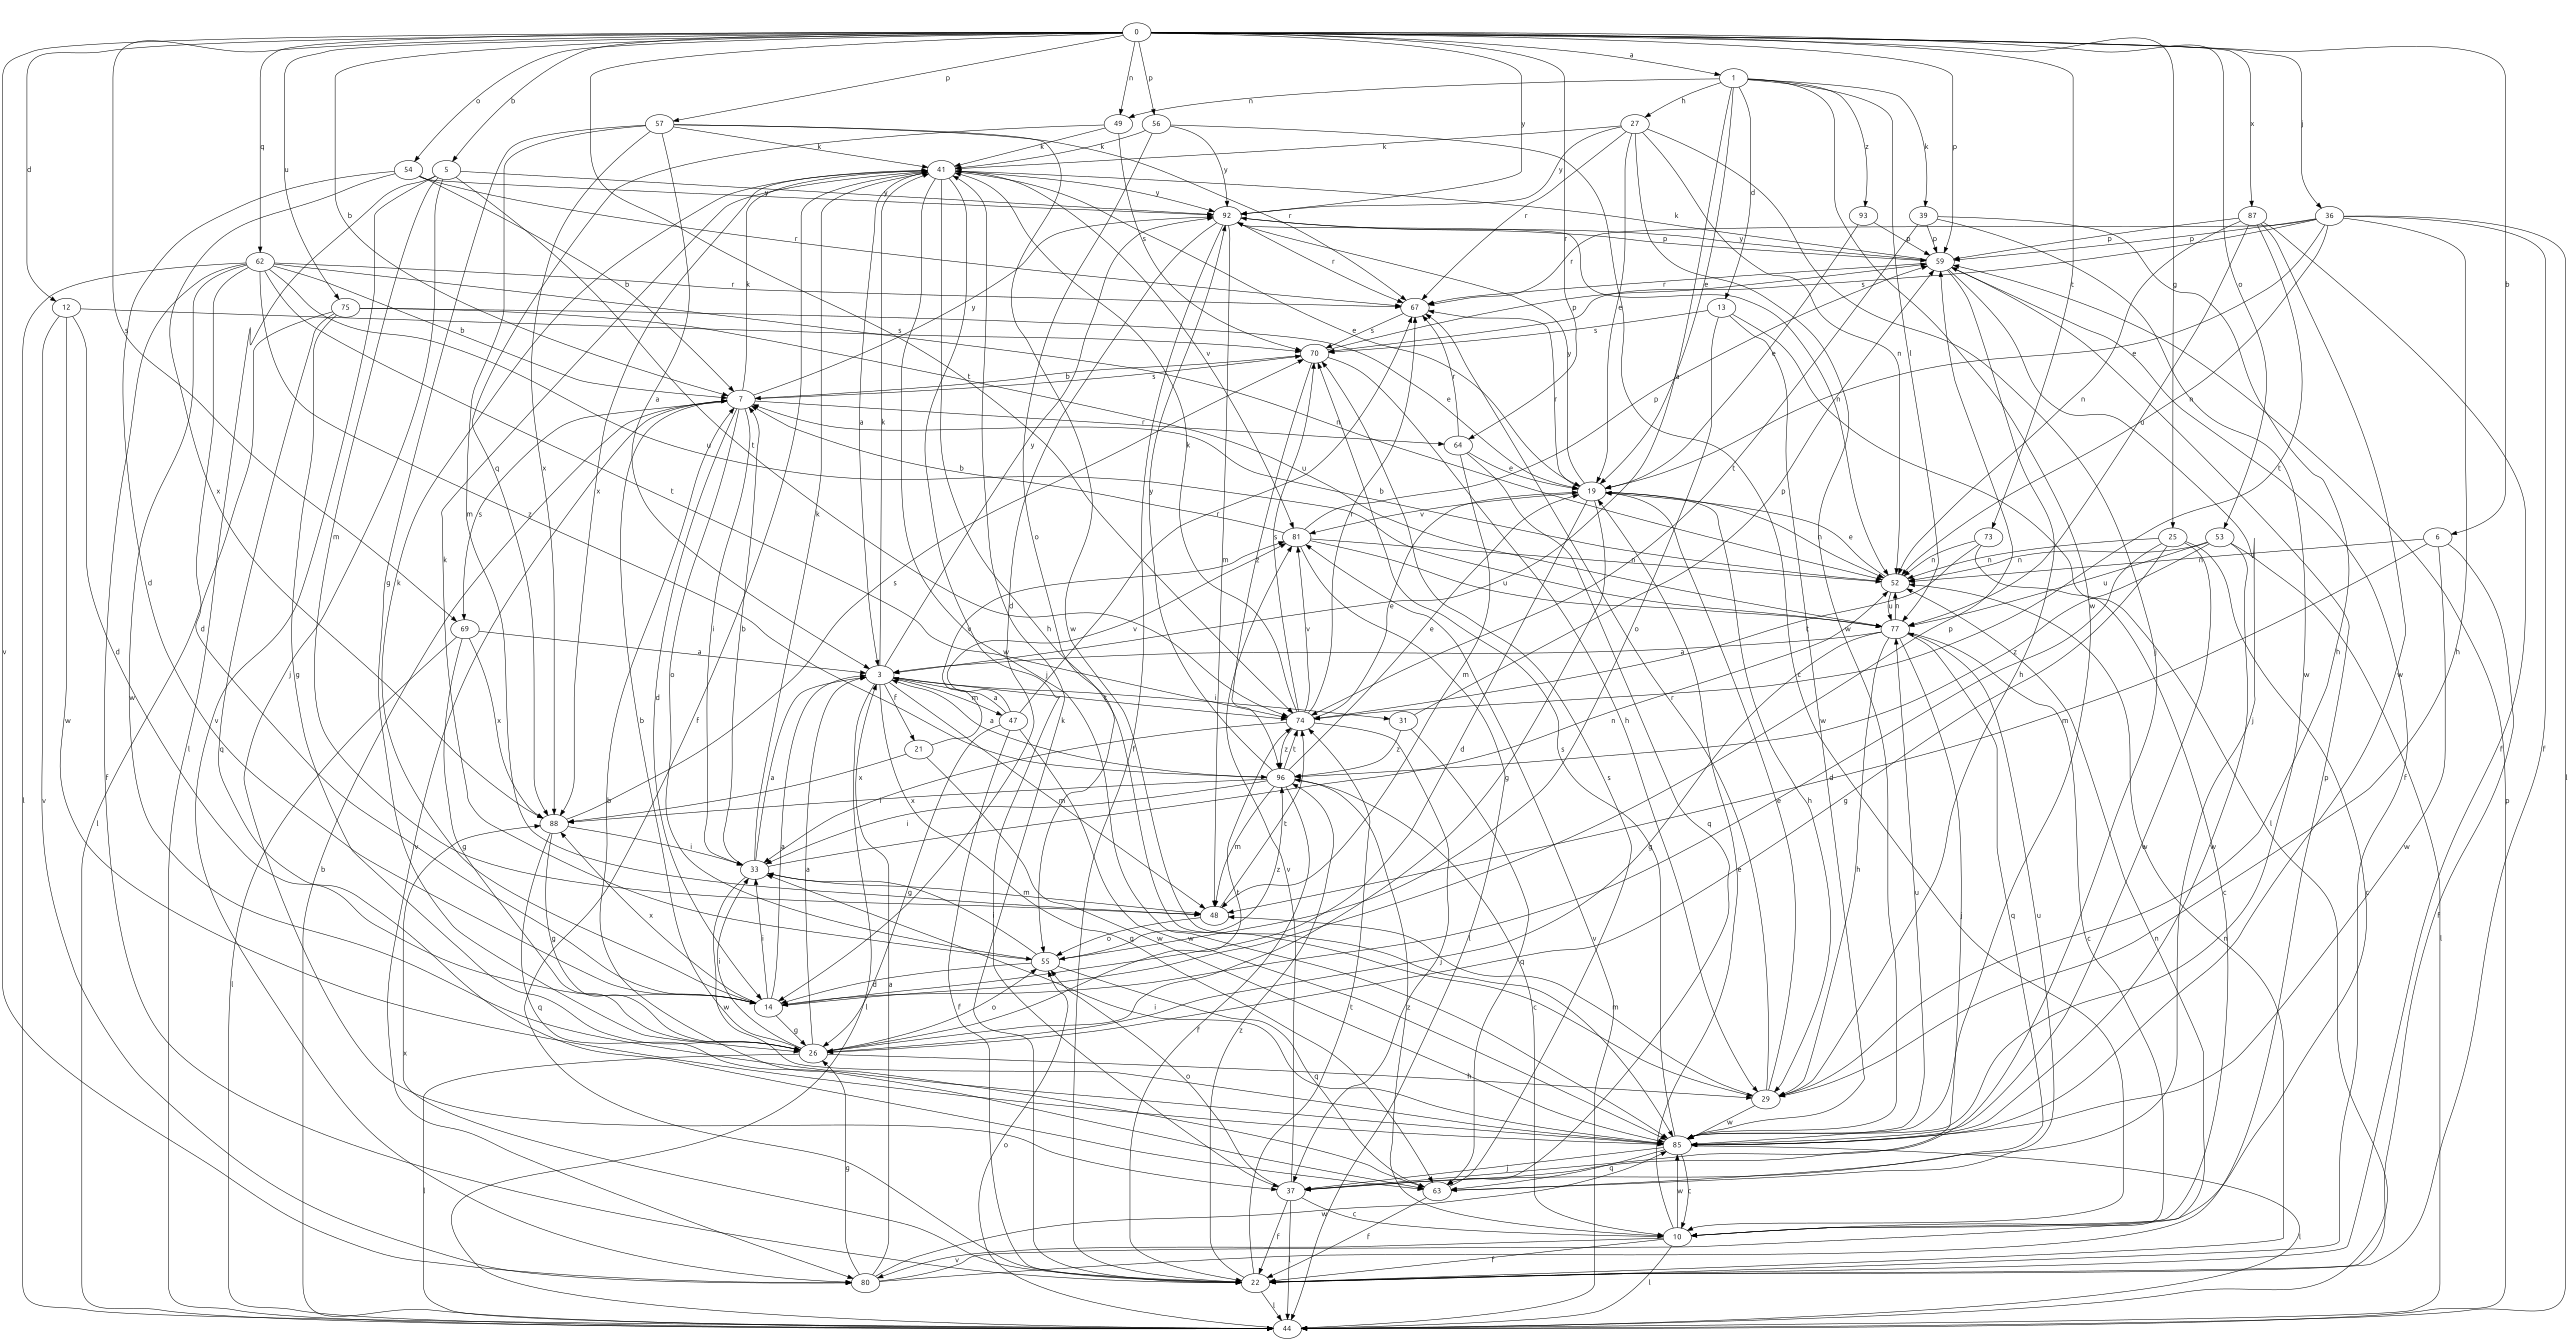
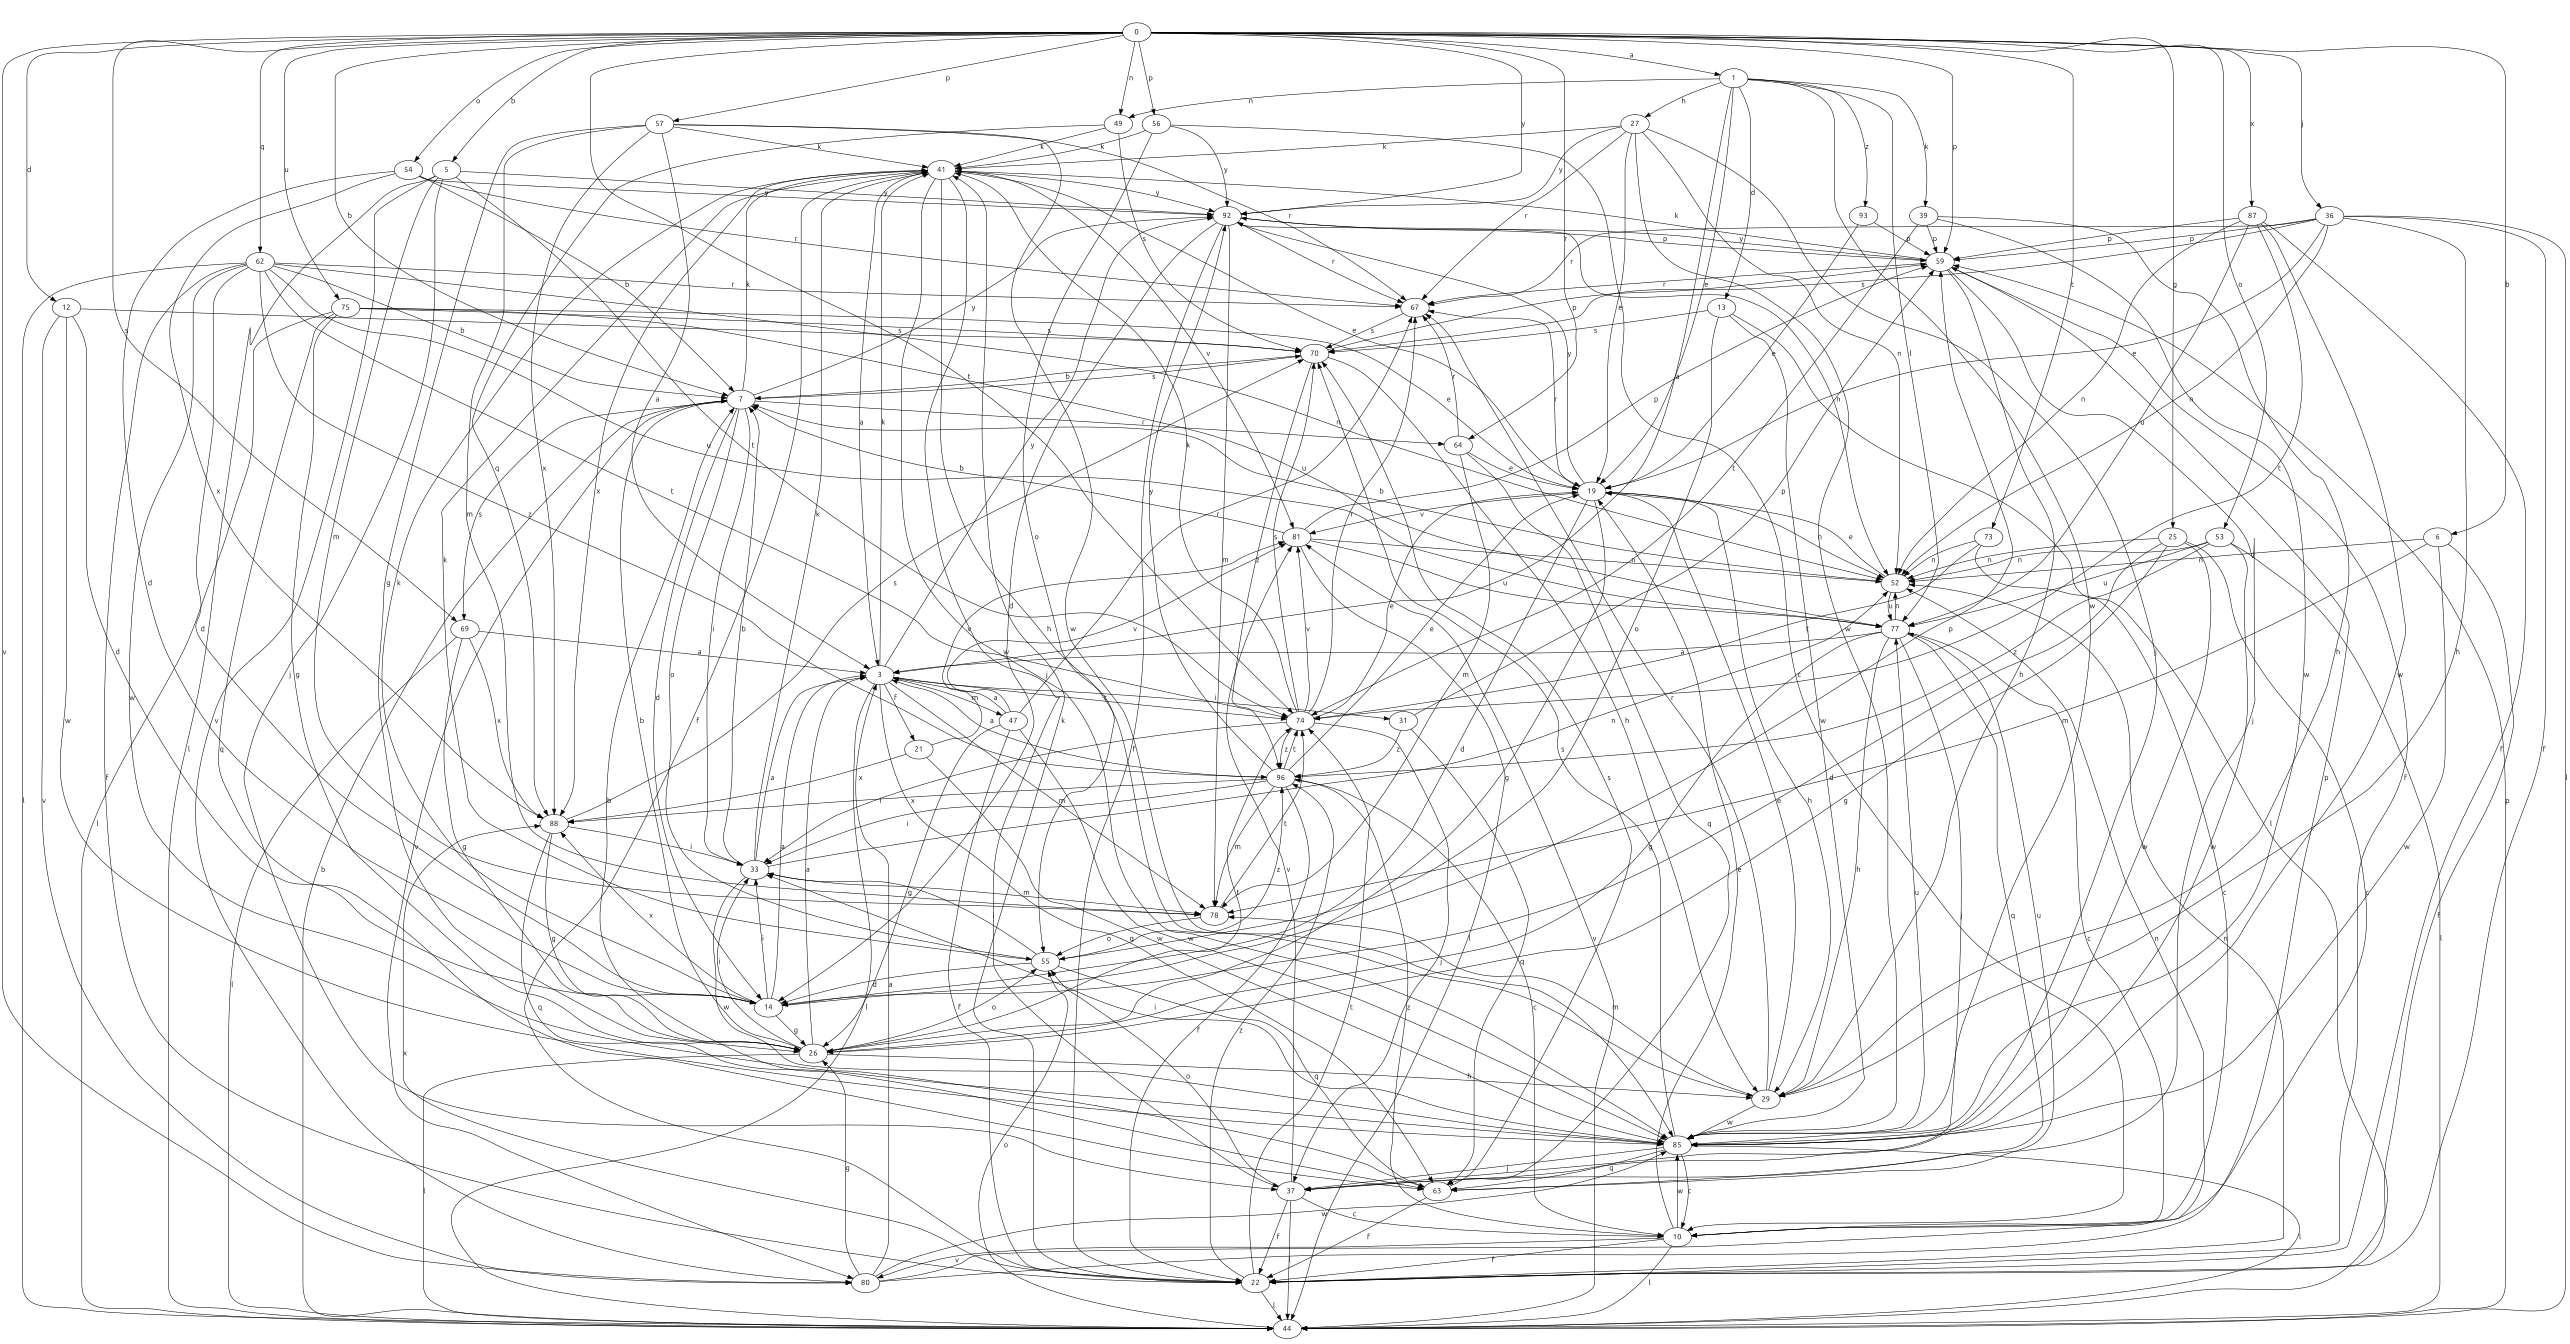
edge "75" -> "70": added, label "s"
node "48": label "48" -> "78"
